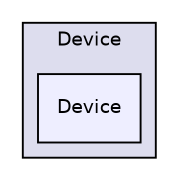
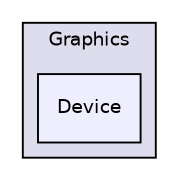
cluster "Device": label "Device" -> "Graphics"
